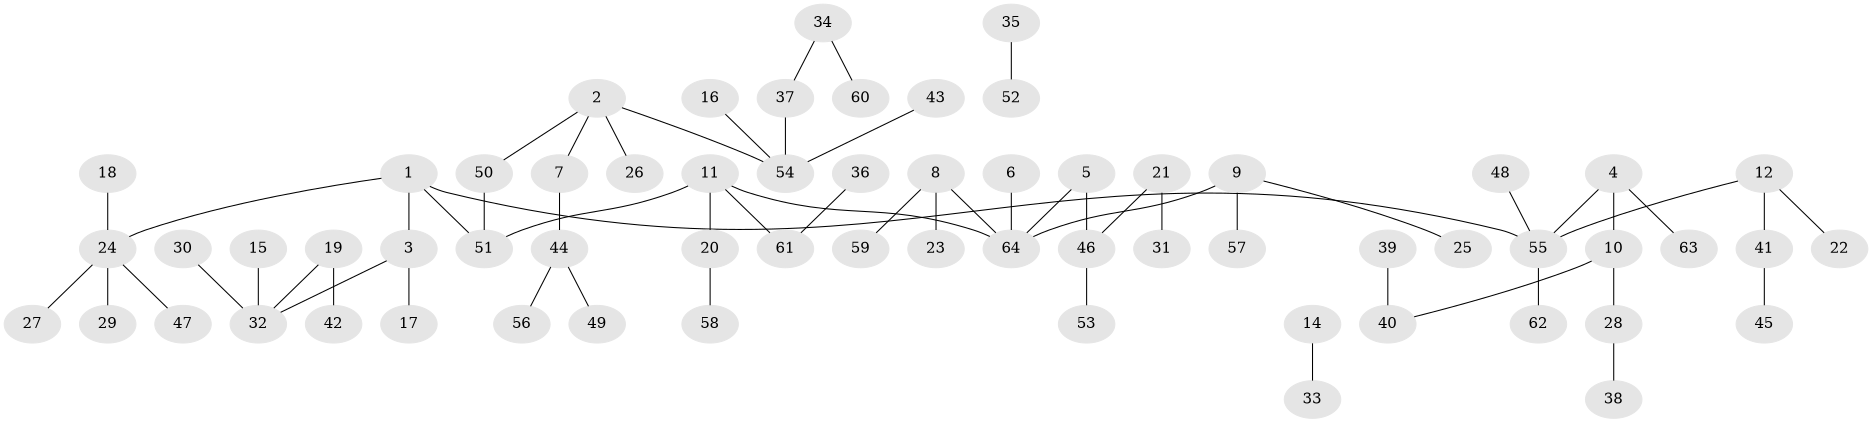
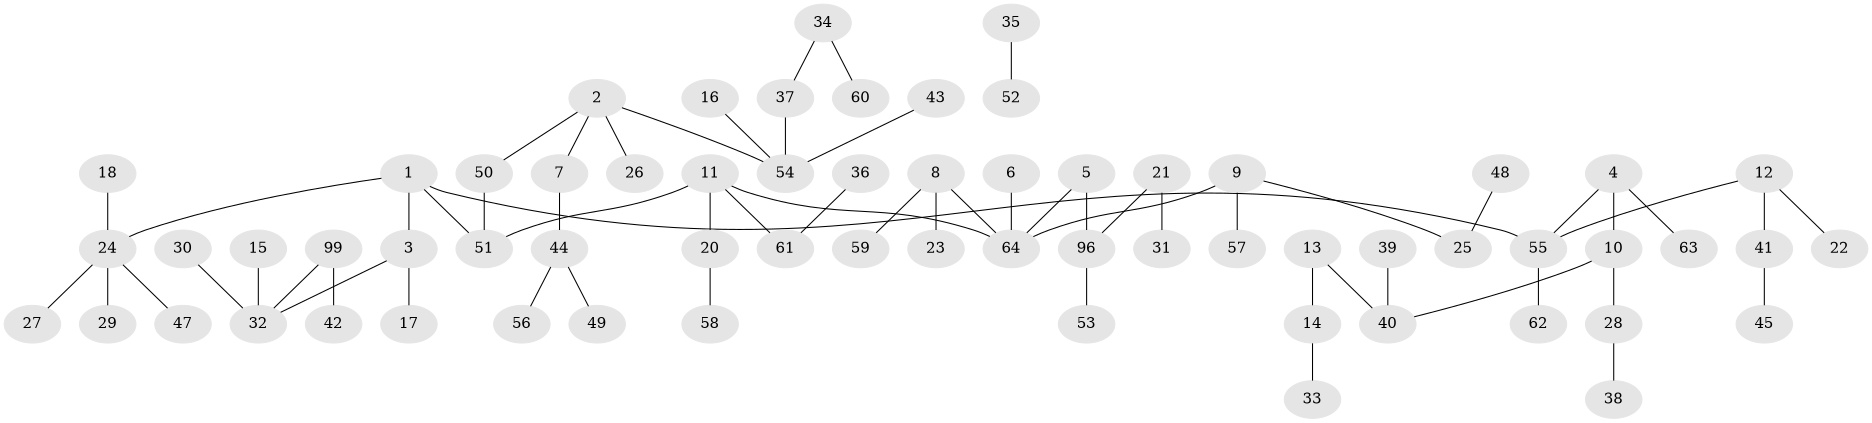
edge "48" -- "55": now "48" -- "25"
node "19": label "19" -> "99"
node "46": label "46" -> "96"
node "13": added
